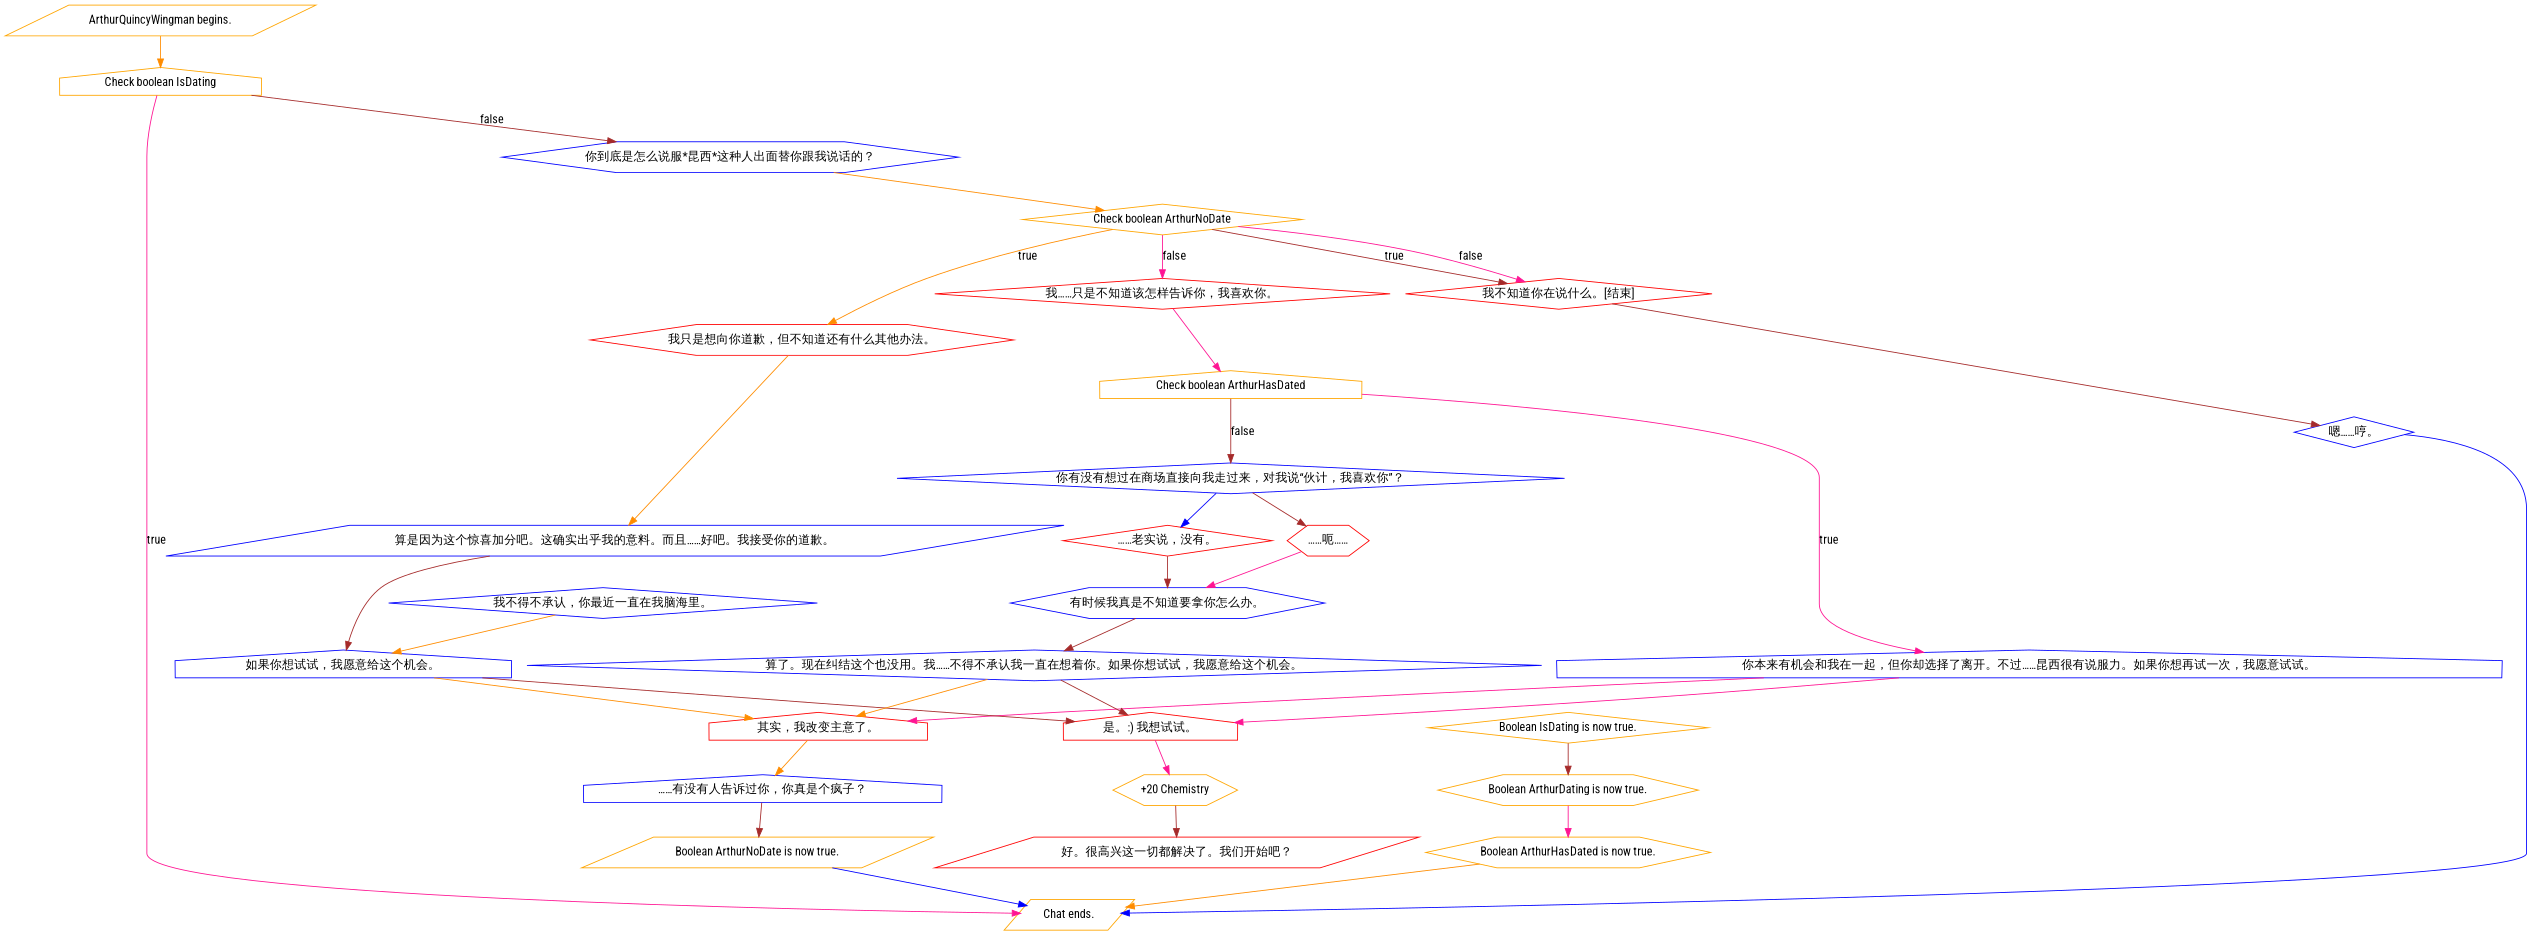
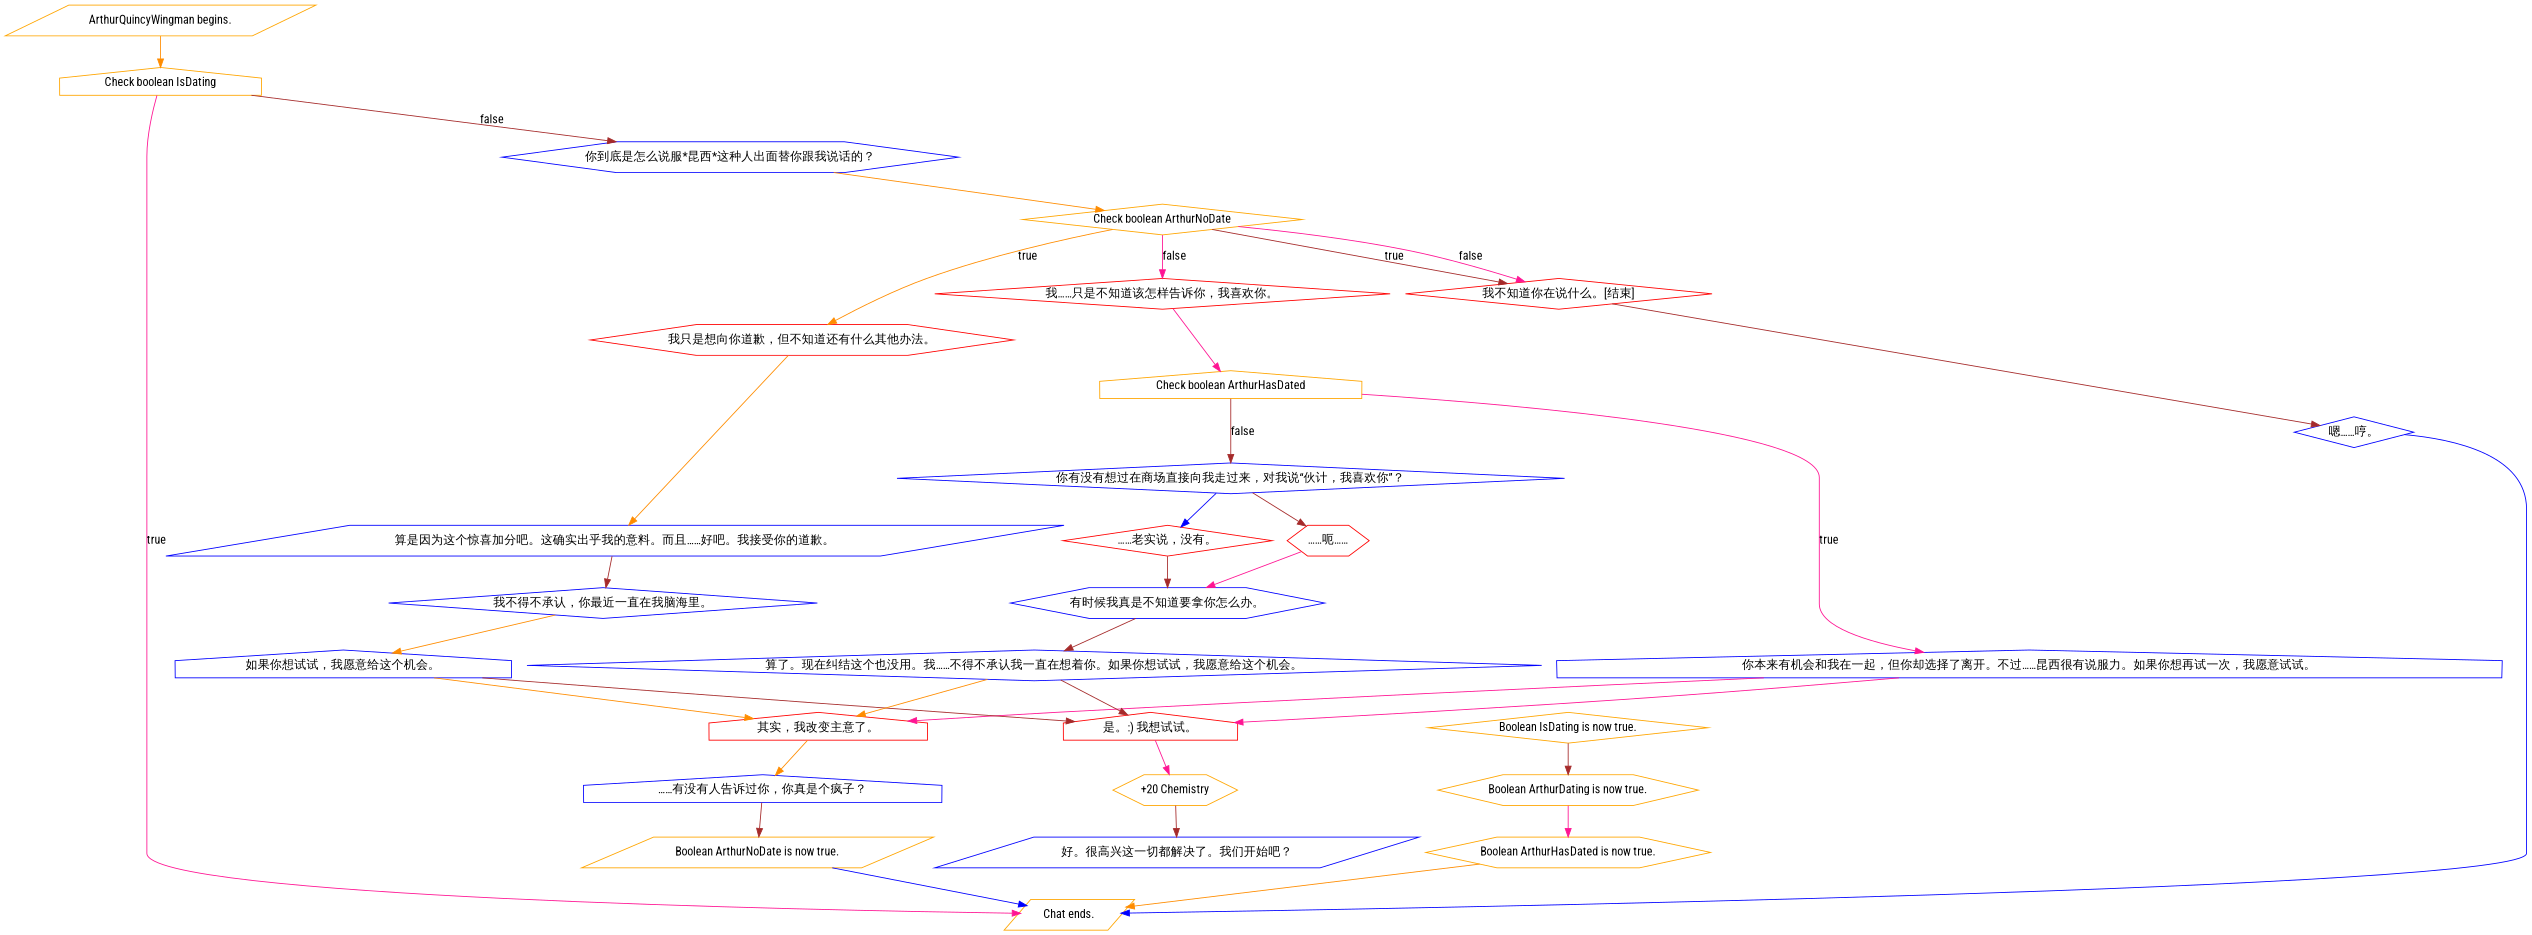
edge "算是因为这个惊喜加分吧。这确实出乎我的意料。而且……好吧。我接受你的道歉。" -> "如果你想试试，我愿意给这个机会。": now "算是因为这个惊喜加分吧。这确实出乎我的意料。而且……好吧。我接受你的道歉。" -> "我不得不承认，你最近一直在我脑海里。"
node "好。很高兴这一切都解决了。我们开始吧？": color red -> blue
